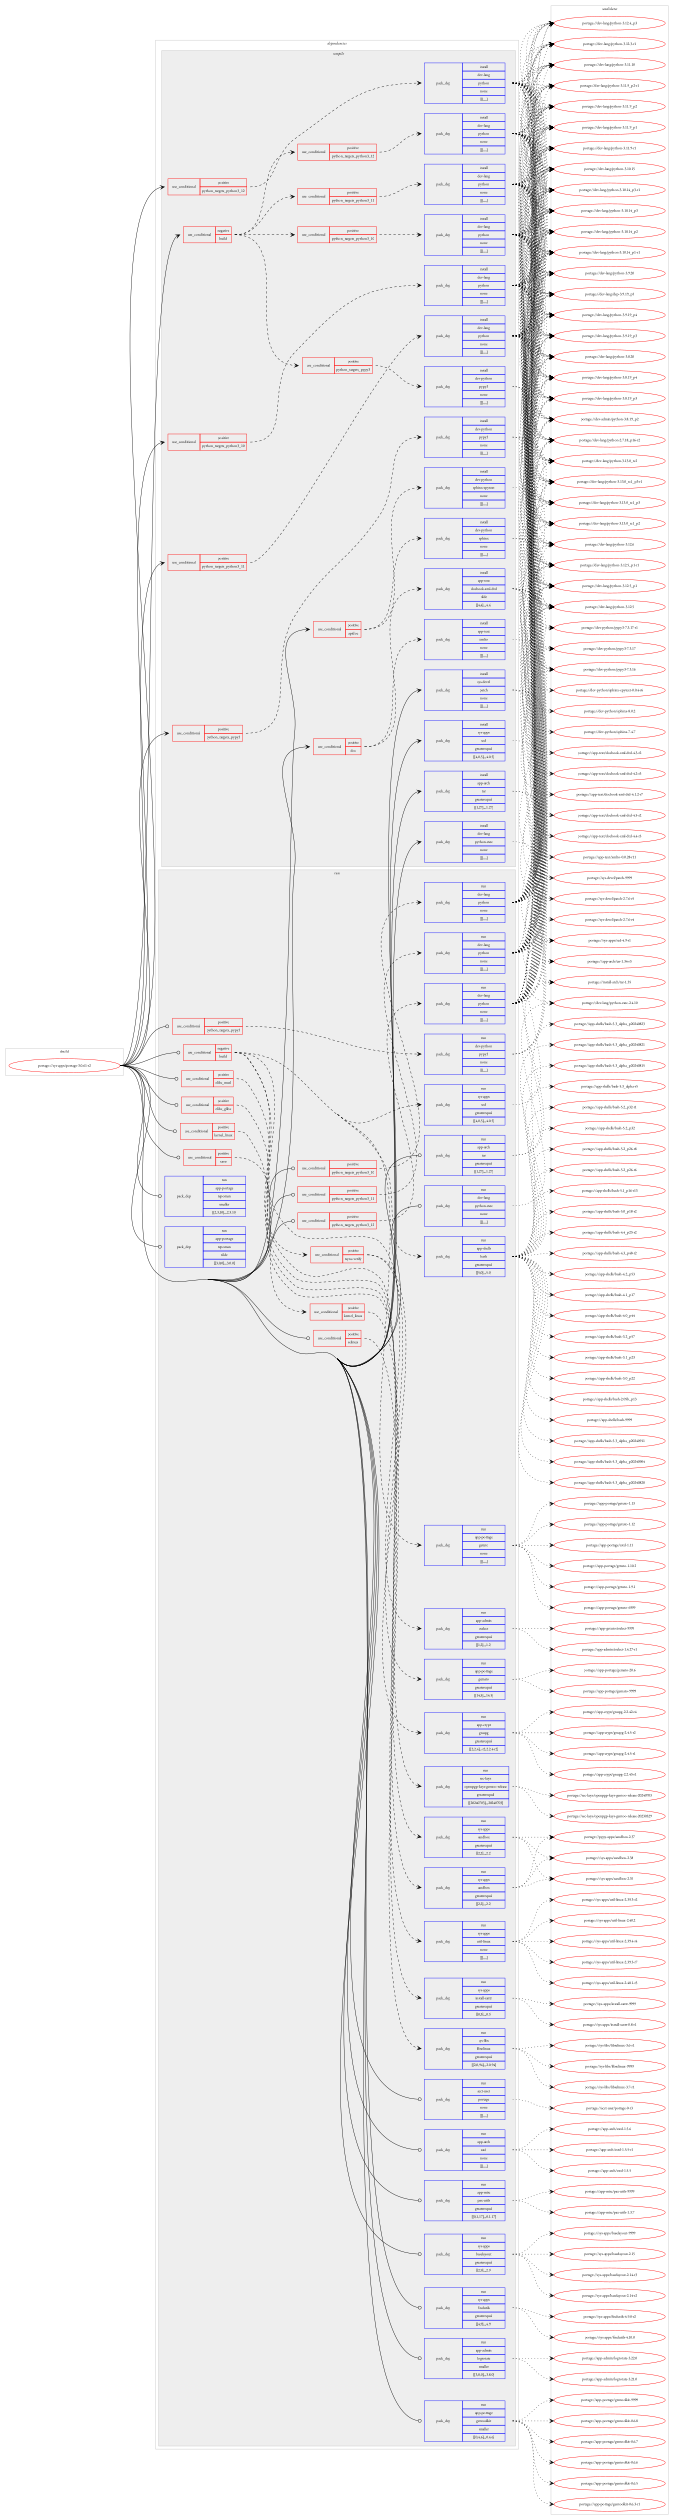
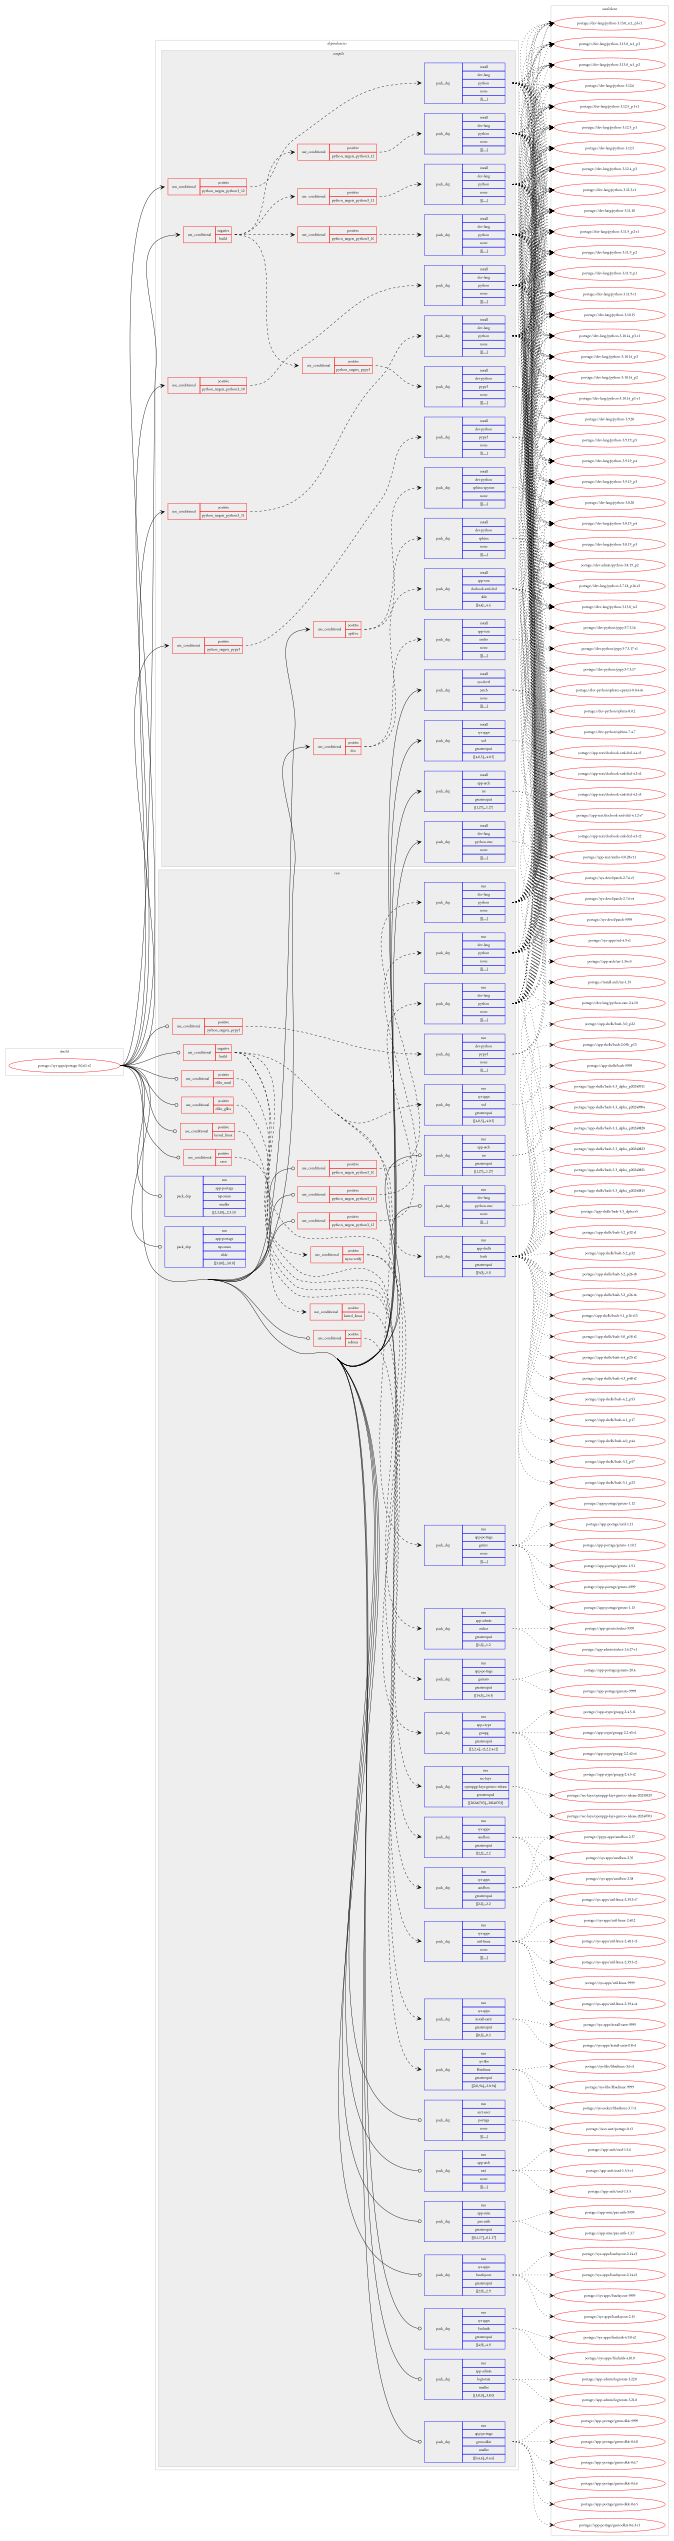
node "portage://dev-lang/dep-3.9.19_p5": label "portage://dev-lang/dep-3.9.19_p5" -> "portage://dev-lang/python-3.9.19_p5"
node "portage://sys-apps/util-linux-9999": added
node "portage://sys-libs/libselinux-3.7-r1": label "portage://sys-libs/libselinux-3.7-r1" -> "portage://sys-eselect/libselinux-3.7-r1"
